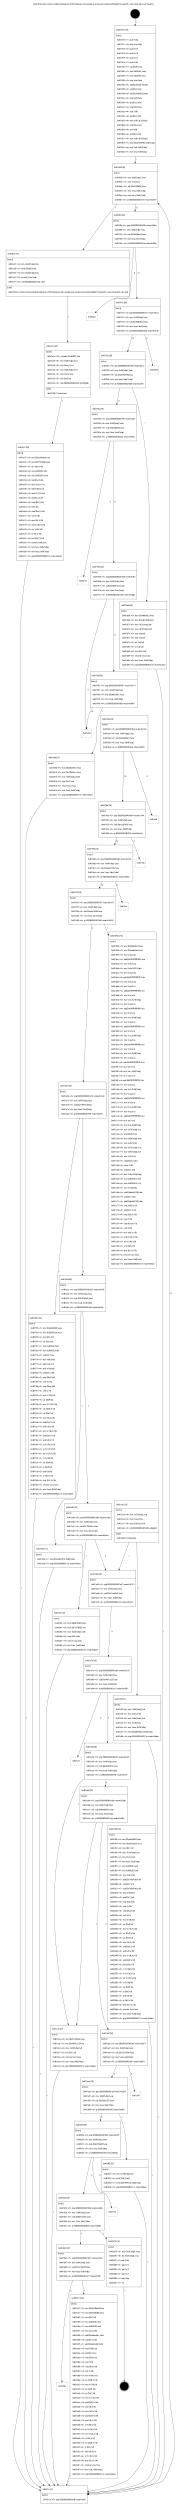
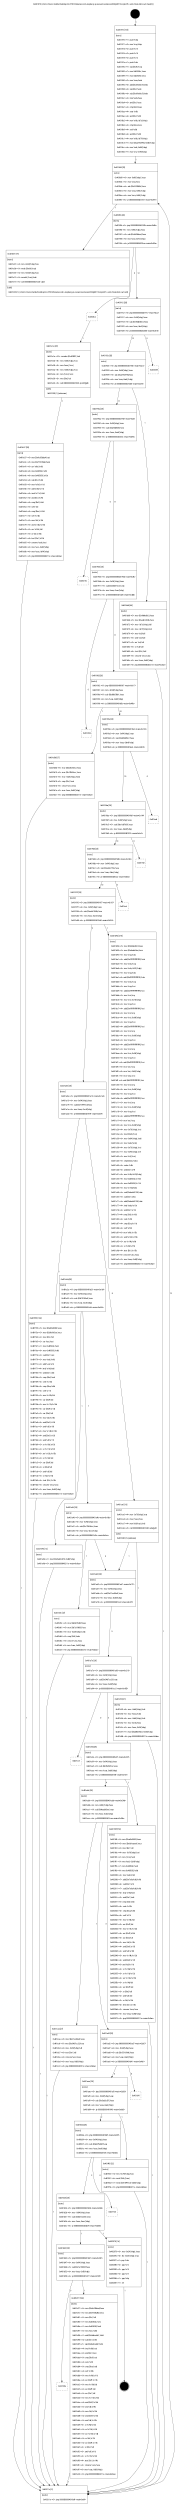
edge "0x4018d9 [29]" -> "0x4018f6 [28]": removed, label "12"
edge "0x401e07 [19]" -> "0x401e1a [29]": now "0x4020ca" -> "0x401e1a [29]"
edge "0x401982 [28]" -> "0x401d26": now "0x401982 [28]" -> "0x40199e [28]"
edge "0x401a0e [28]" -> "0x401a2a [28]": now "0x401a0e [28]" -> "0x401ce0 [16]"
edge "0x401a9a [28]" -> "0x401caa [27]": now "0x401a9a [28]" -> "0x401fdf [153]"
